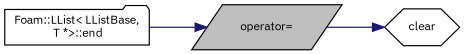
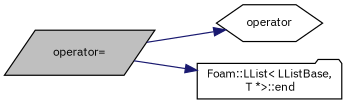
edge "Foam::LList< LListBase, T *>::end" -> "operator=": reversed
node "clear": label "clear" -> "operator"
